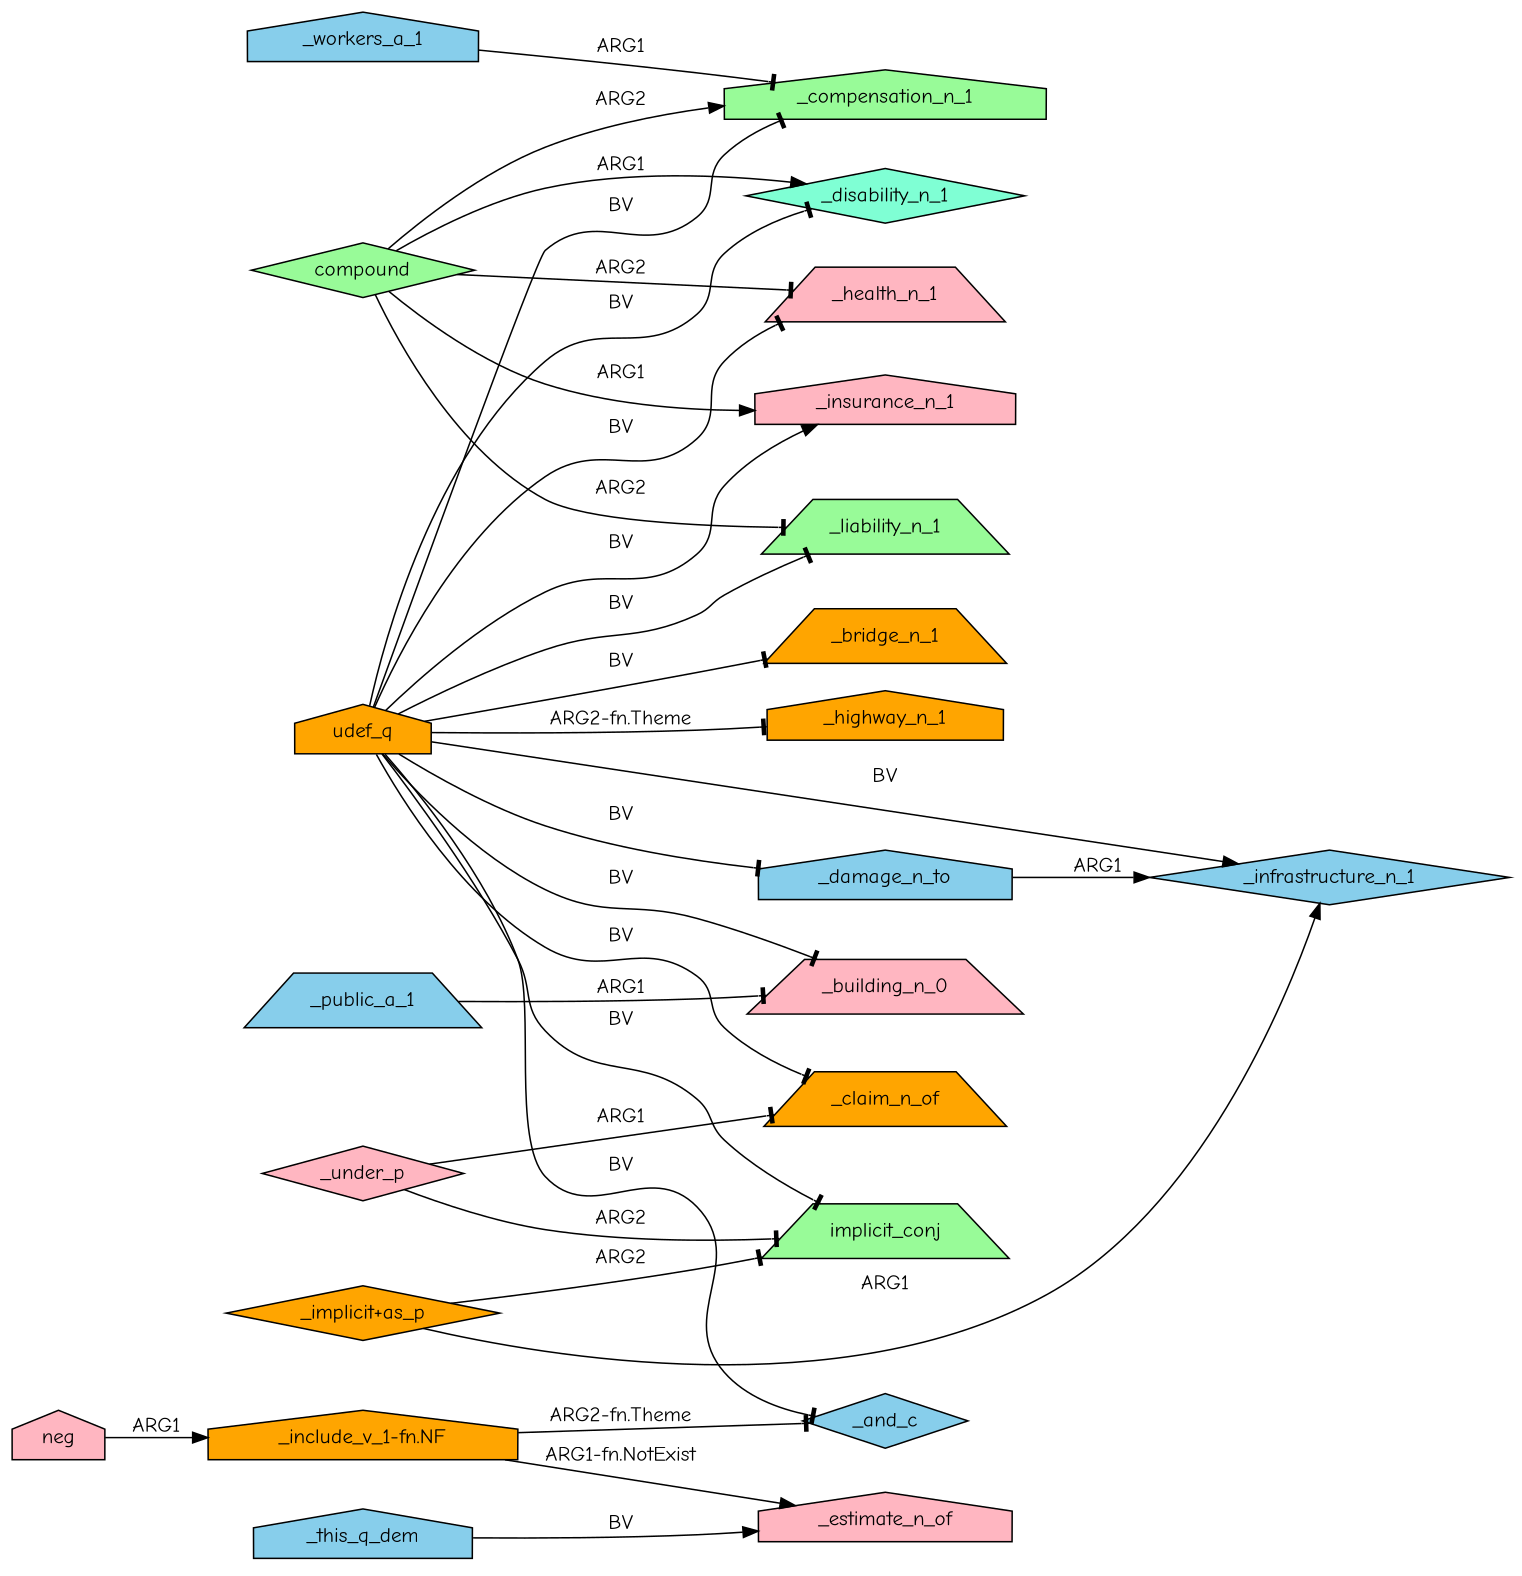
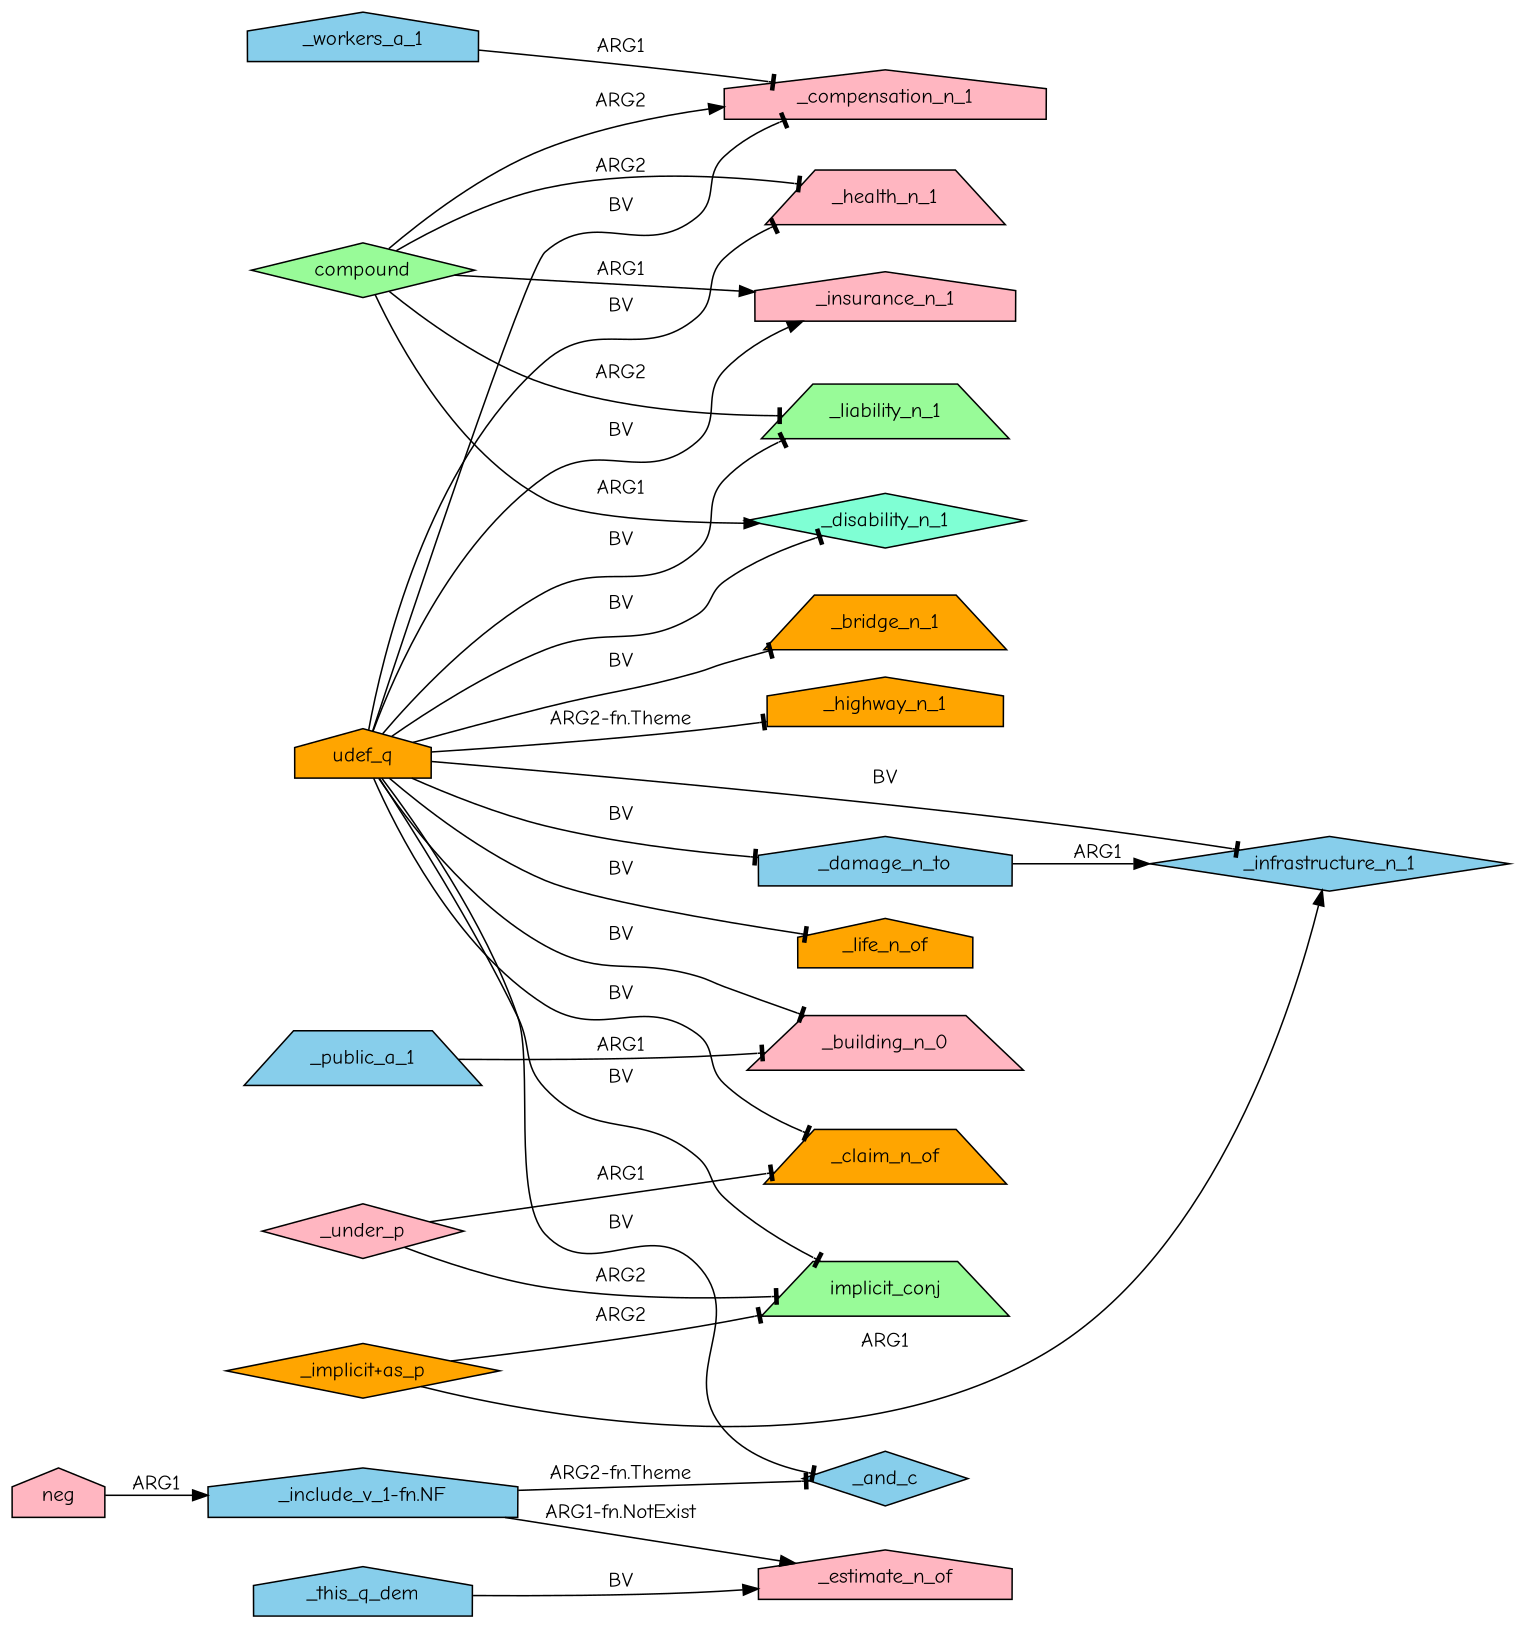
node "_compensation_n_1": fillcolor palegreen -> lightpink
edge "udef_q" -> "_infrastructure_n_1": arrowhead normal -> tee
node "_life_n_of": added
node "_include_v_1-fn.NF": fillcolor orange -> skyblue
